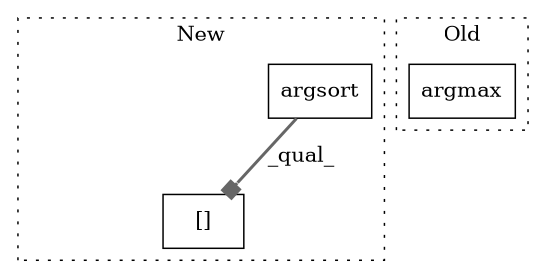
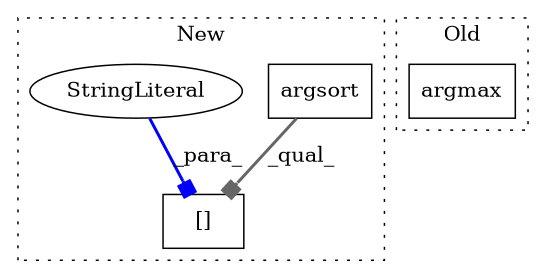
node "StringLiteral": added
